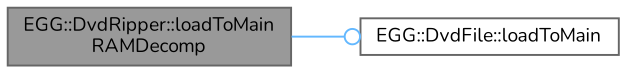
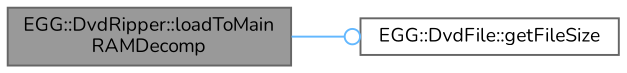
node "EGG::DvdFile::loadToMain": label "EGG::DvdFile::loadToMain" -> "EGG::DvdFile::getFileSize"
